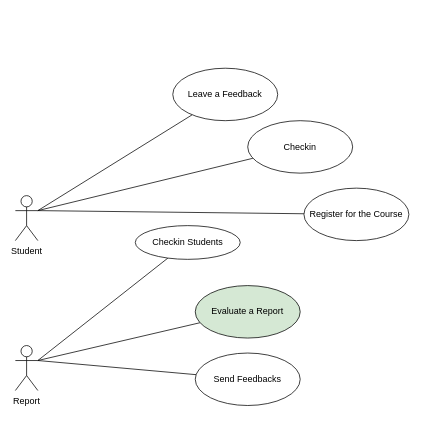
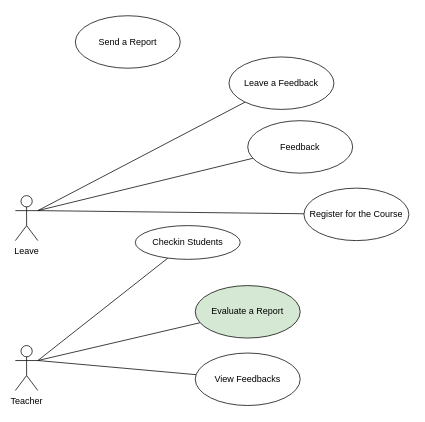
node "Send a Report": added
node "Leave a Feedback": moved (225, 94) -> (282, 83)
node "Checkin": label "Checkin" -> "Feedback"
node "Student": label "Student" -> "Leave"
node "Send Feedbacks": label "Send Feedbacks" -> "View Feedbacks"
node "Report": label "Report" -> "Teacher"
